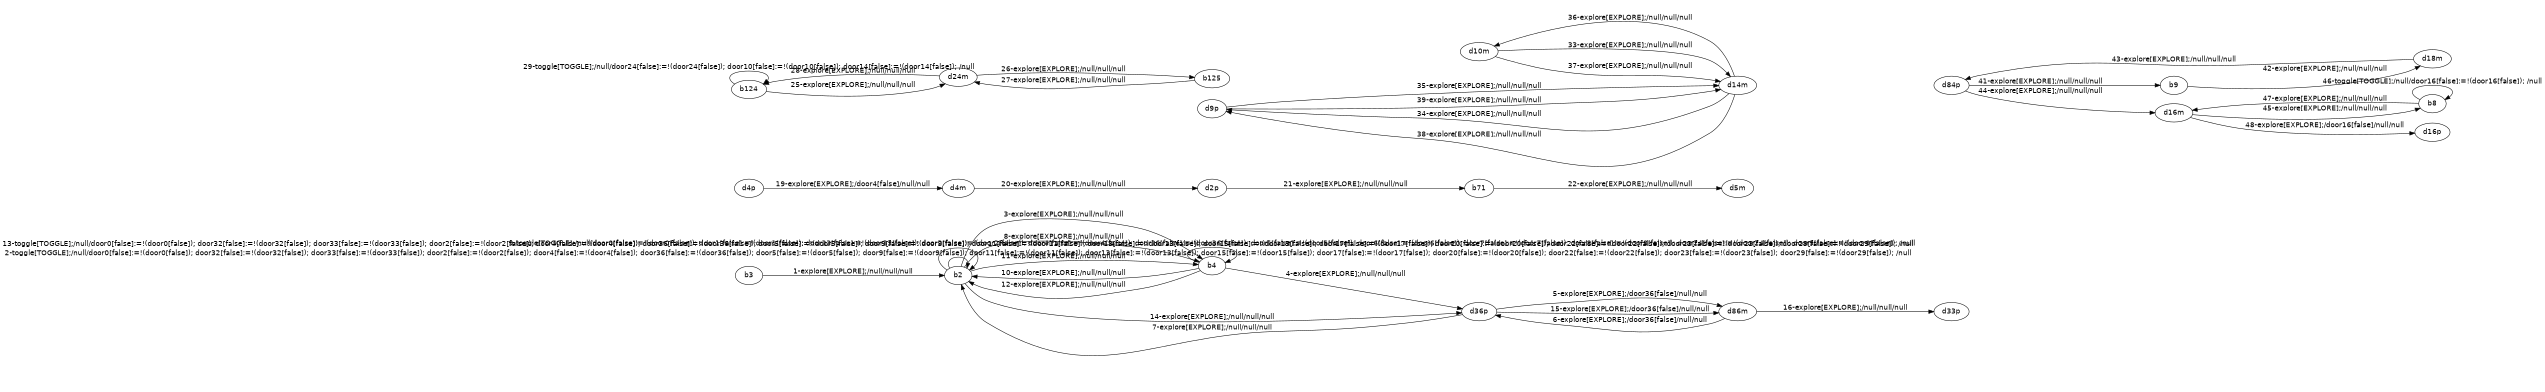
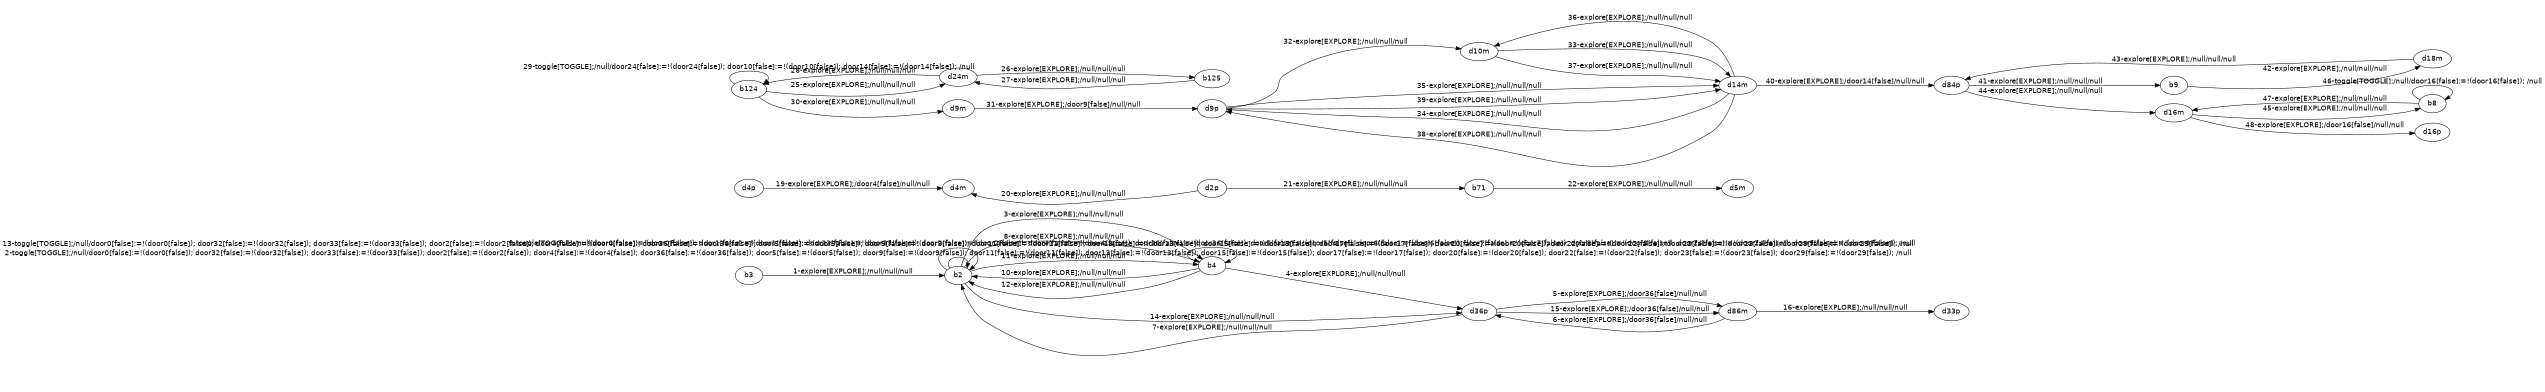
edge "d9p" -> "d10m": added, label "32-explore[EXPLORE];/null/null/null"
edge "d14m" -> "d84p": added, label "40-explore[EXPLORE];/door14[false]/null/null"
node "d9m": added
edge "d4m" -> "d2p": reversed
